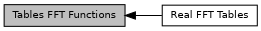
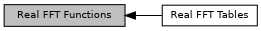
node "Tables FFT Functions": label "Tables FFT Functions" -> "Real FFT Functions"
